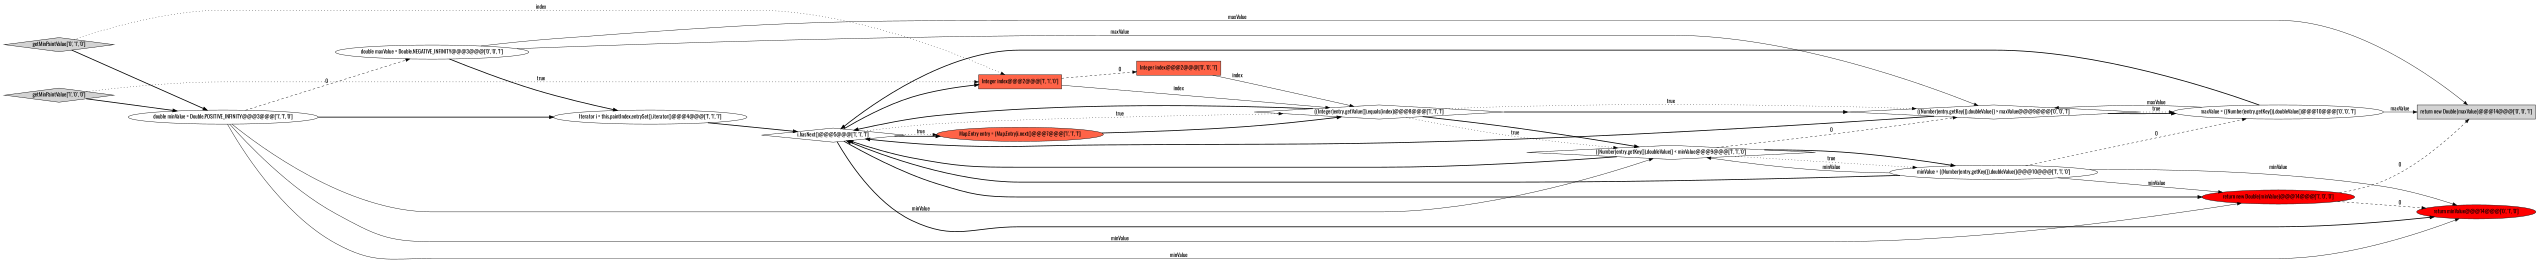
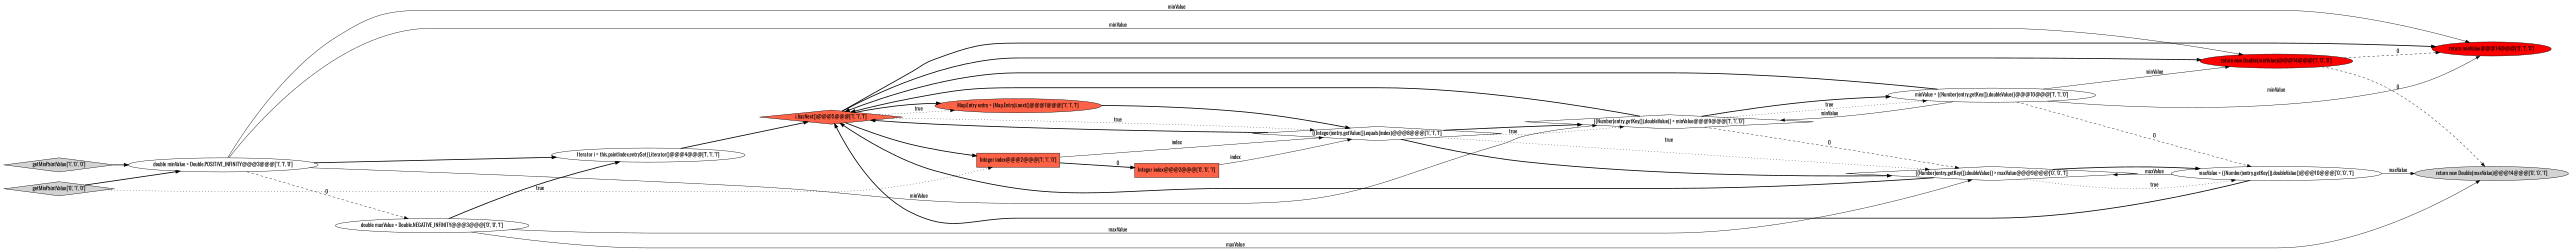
edge "getMinPaintValue['0', '1', '0']" -> "Integer index@@@2@@@['1', '1', '0']": label "index" -> "true"
edge "Integer index@@@2@@@['1', '1', '0']" -> "Integer index@@@2@@@['0', '0', '1']": style dashed -> bold
edge "getMinPaintValue['1', '0', '0']" -> "Integer index@@@2@@@['1', '1', '0']": removed, label "true"
node "return new Double(maxValue)@@@14@@@['0', '0', '1']": shape box -> ellipse
node "i.hasNext()@@@5@@@['1', '1', '1']": fillcolor white -> tomato
